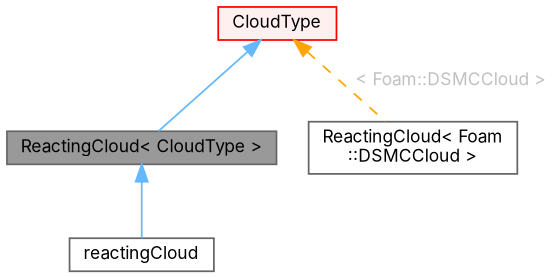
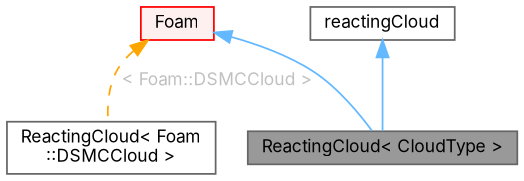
node "CloudType": label "CloudType" -> "Foam"
edge "reactingCloud" -> "ReactingCloud< CloudType >": reversed
